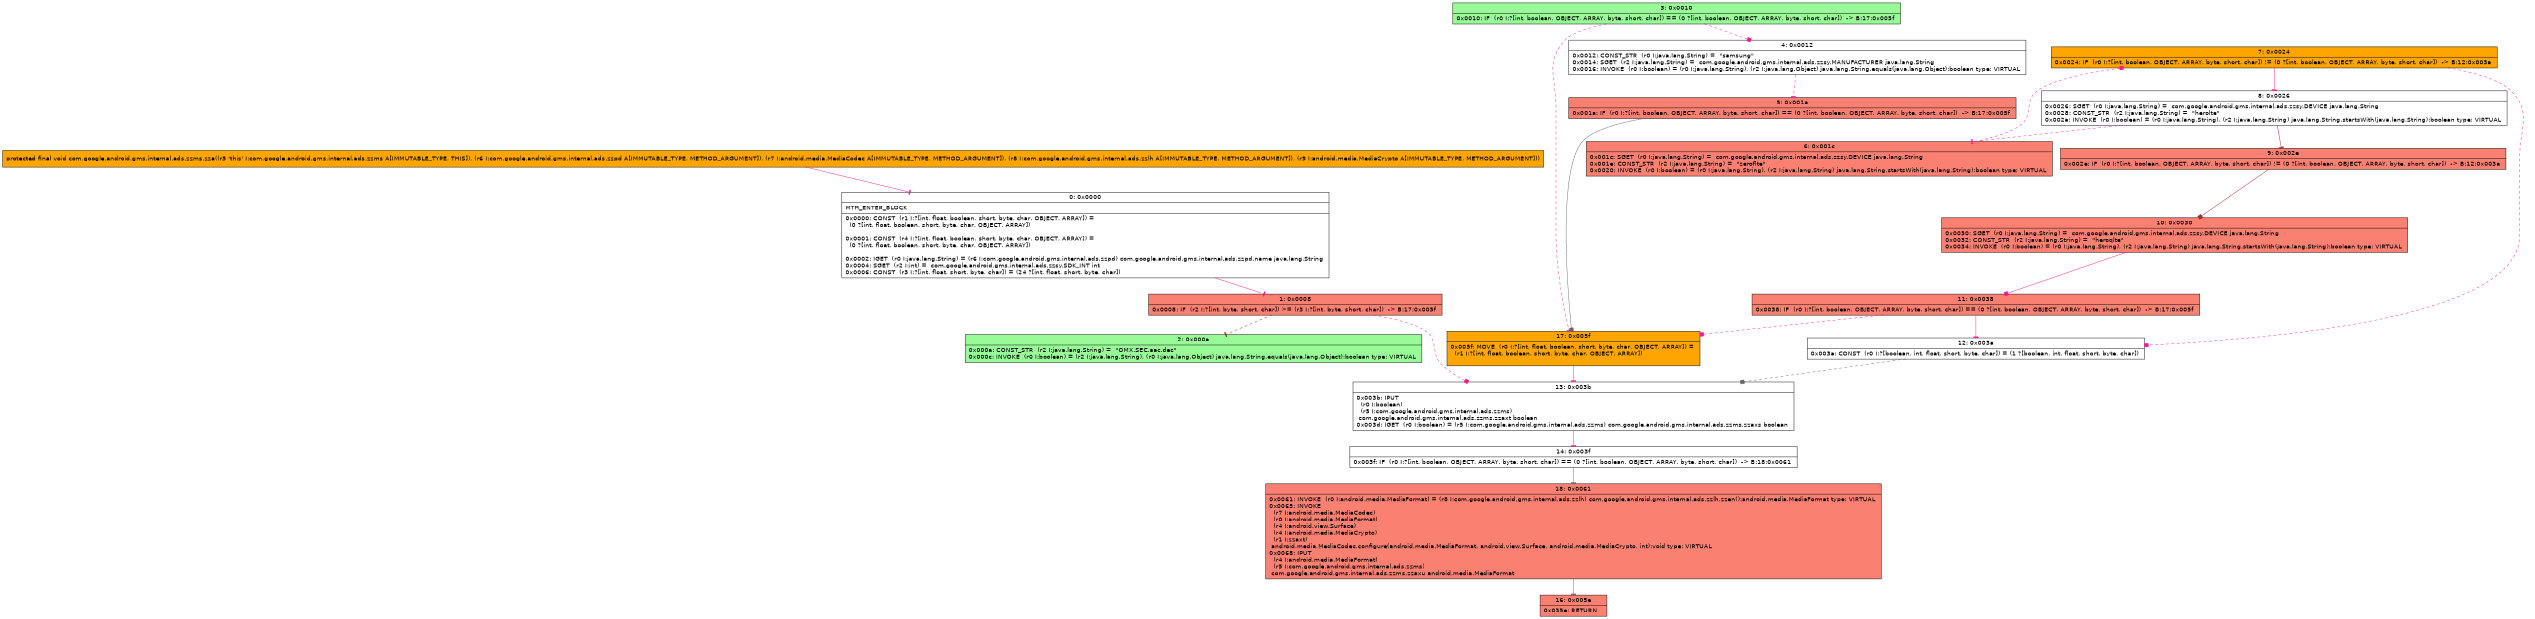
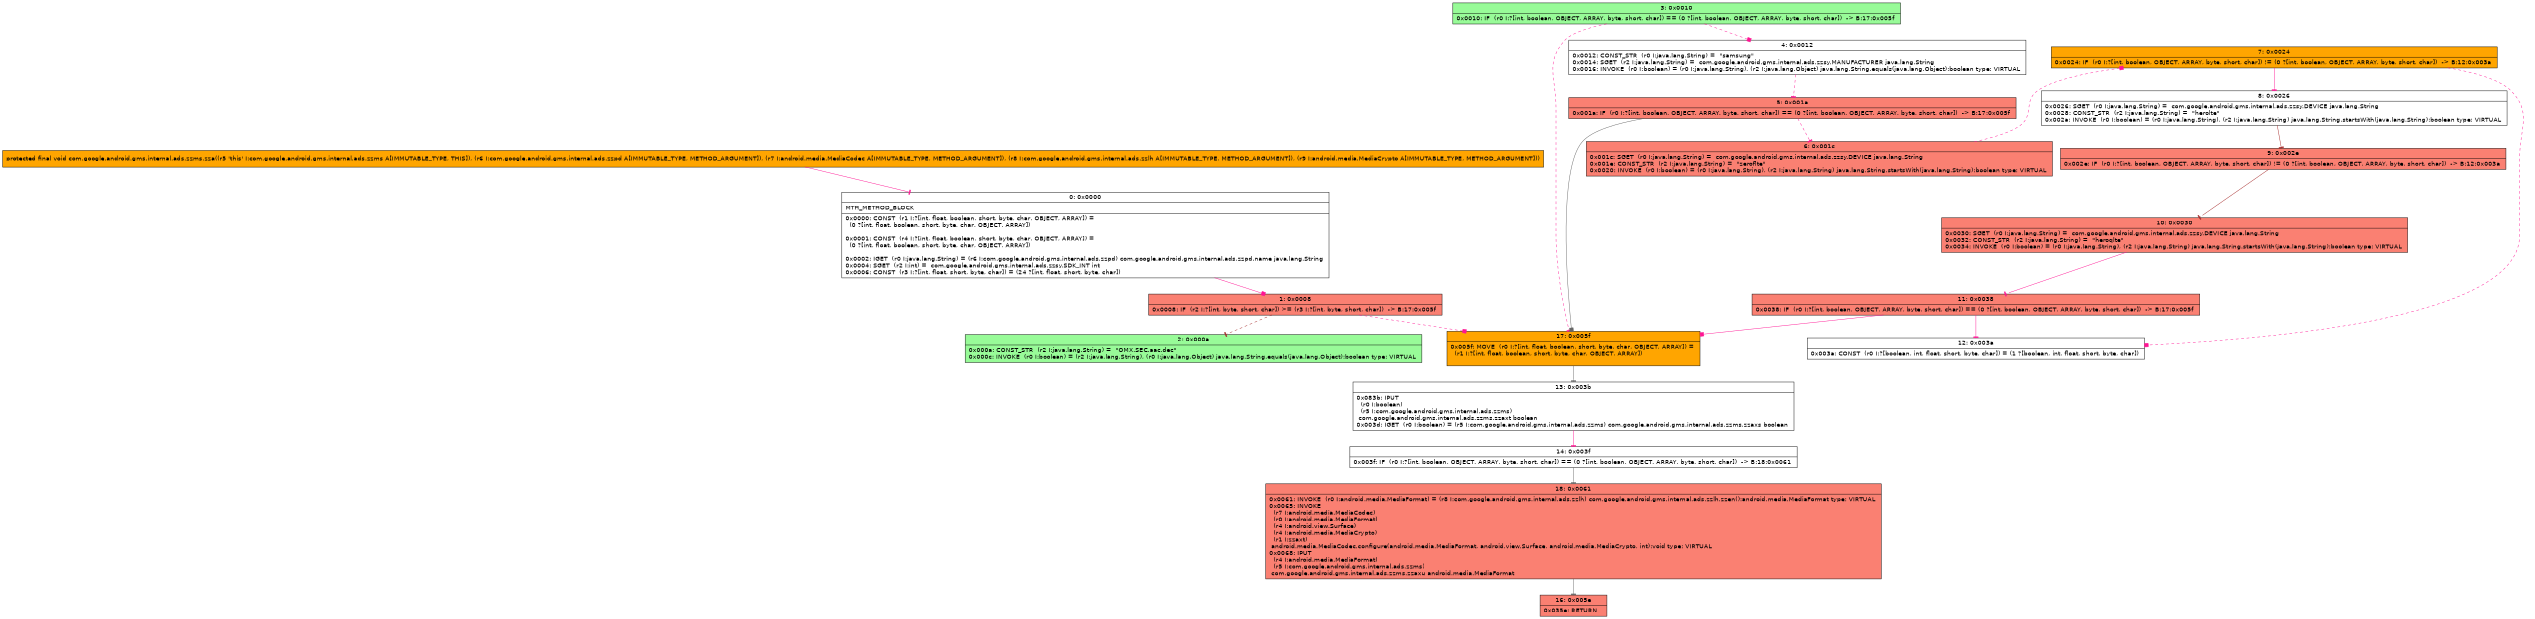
edge "8: 0x0026" -> "6: 0x001c": now "5: 0x001a" -> "6: 0x001c"
edge "9: 0x002e" -> "10: 0x0030": arrowhead box -> tee
node "0: 0x0000": text "MTH_ENTER_BLOCK" -> "MTH_METHOD_BLOCK"
edge "10: 0x0030" -> "11: 0x0038": arrowhead box -> tee
edge "0: 0x0000" -> "1: 0x0008": arrowhead tee -> box
edge "11: 0x0038" -> "17: 0x005f": style dashed -> solid
edge "1: 0x0008" -> "13: 0x003b": now "1: 0x0008" -> "17: 0x005f"
edge "12: 0x003a" -> "13: 0x003b": removed
edge "17: 0x005f" -> "13: 0x003b": color deeppink -> gray40
node "13: 0x003b": text "0x003b: IPUT" -> "0x083b: IPUT"
